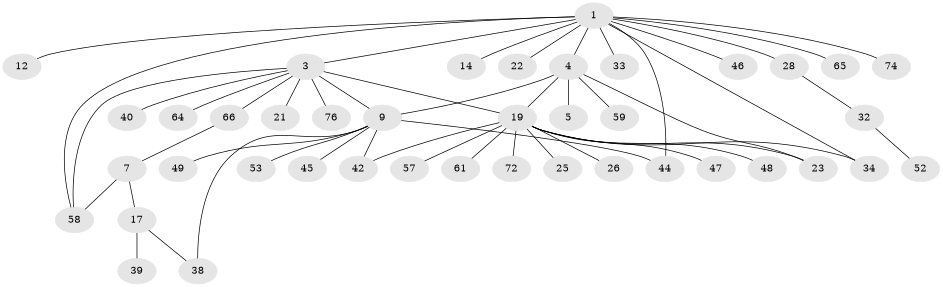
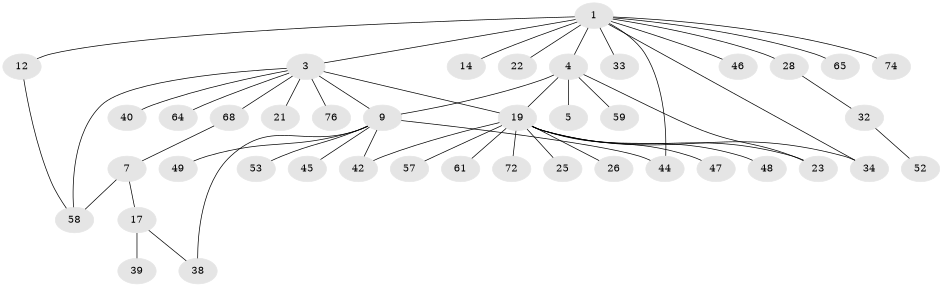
edge "1" -- "58": now "12" -- "58"
node "66": label "66" -> "68"
